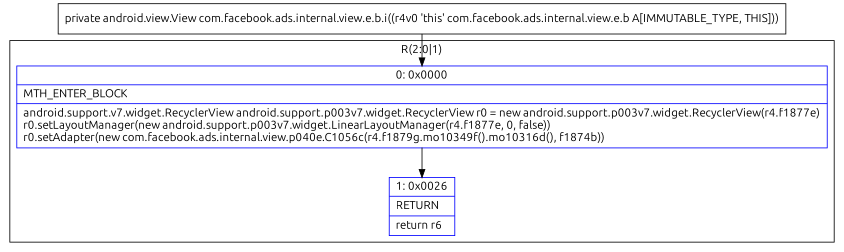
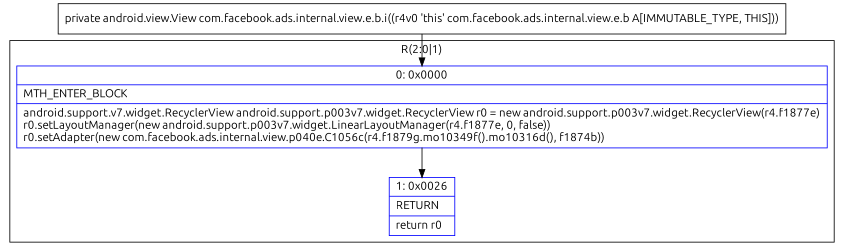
node "1: 0x0026": text "return r6" -> "return r0"
